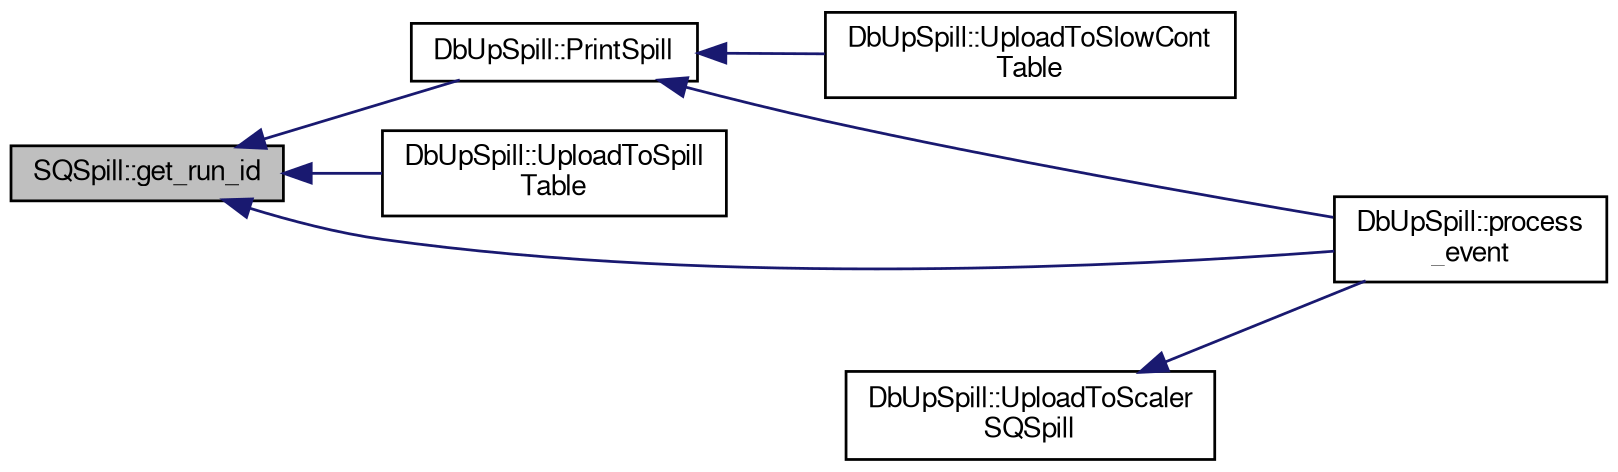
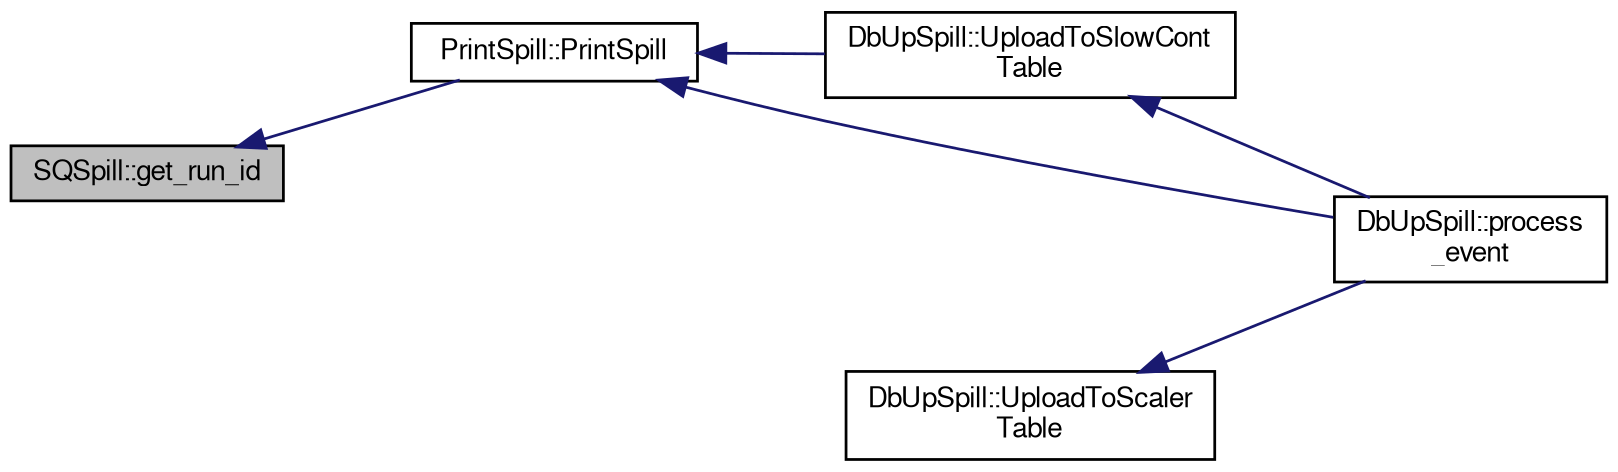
node "DbUpSpill::PrintSpill": label "DbUpSpill::PrintSpill" -> "PrintSpill::PrintSpill"
node "DbUpSpill::UploadToSpill Table": removed
edge "DbUpSpill::process _event" -> "SQSpill::get_run_id": now "DbUpSpill::process _event" -> "DbUpSpill::UploadToSlowCont Table"
node "DbUpSpill::UploadToScaler SQSpill": label "DbUpSpill::UploadToScaler SQSpill" -> "DbUpSpill::UploadToScaler Table"
